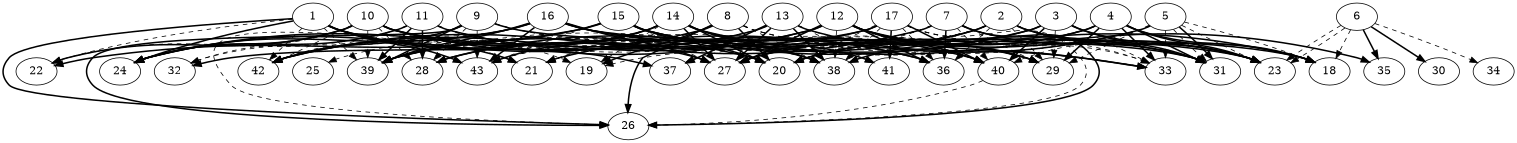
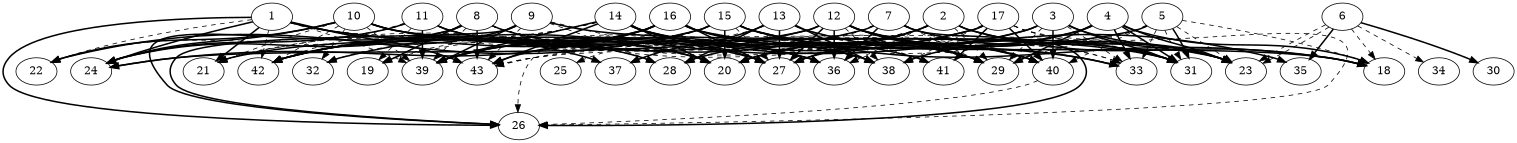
edge "8" -> "43": added
